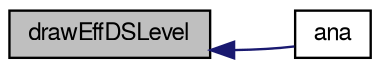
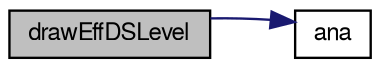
edge "ana" -> "drawEffDSLevel": reversed
